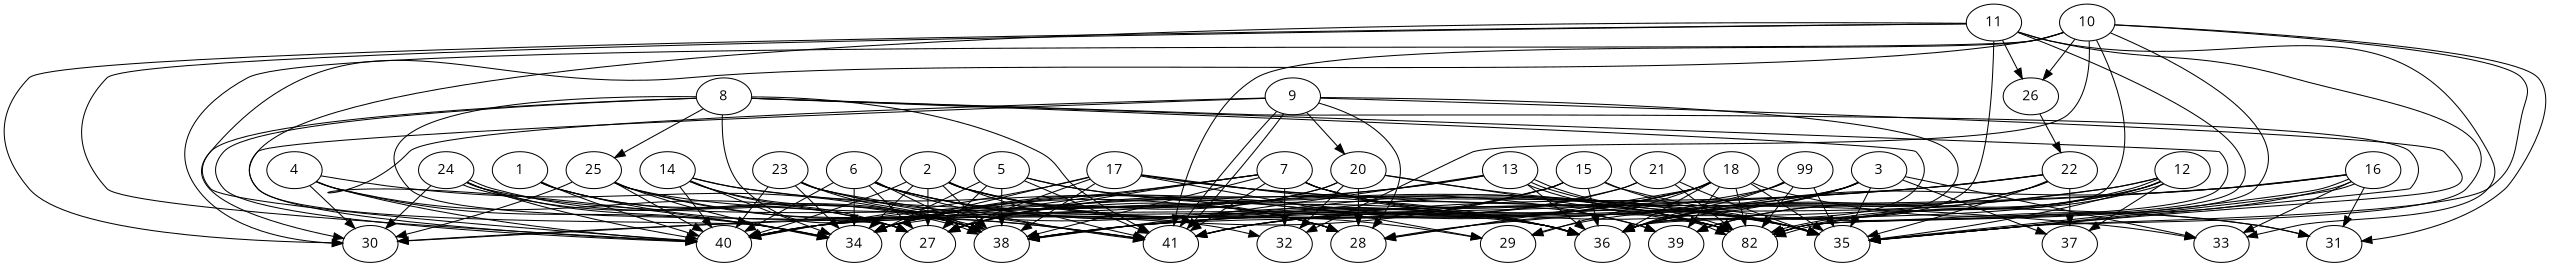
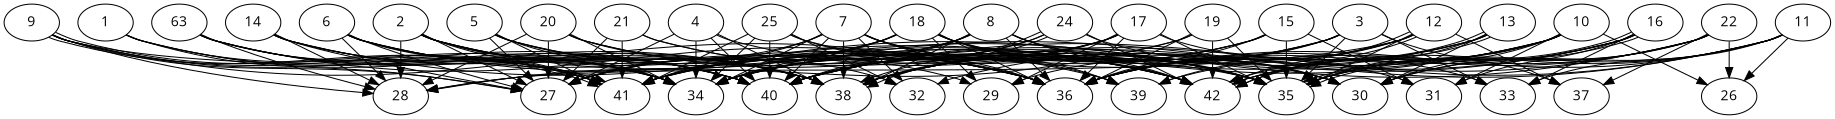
edge "9" -> "20": now "9" -> "27"
edge "26" -> "22": reversed
edge "8" -> "25": now "8" -> "34"
node "23": label "23" -> "63"
node "99": label "99" -> "19"
node "82": label "82" -> "42"
